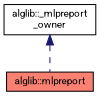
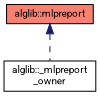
edge "alglib::mlpreport" -> "alglib::_mlpreport _owner": reversed
